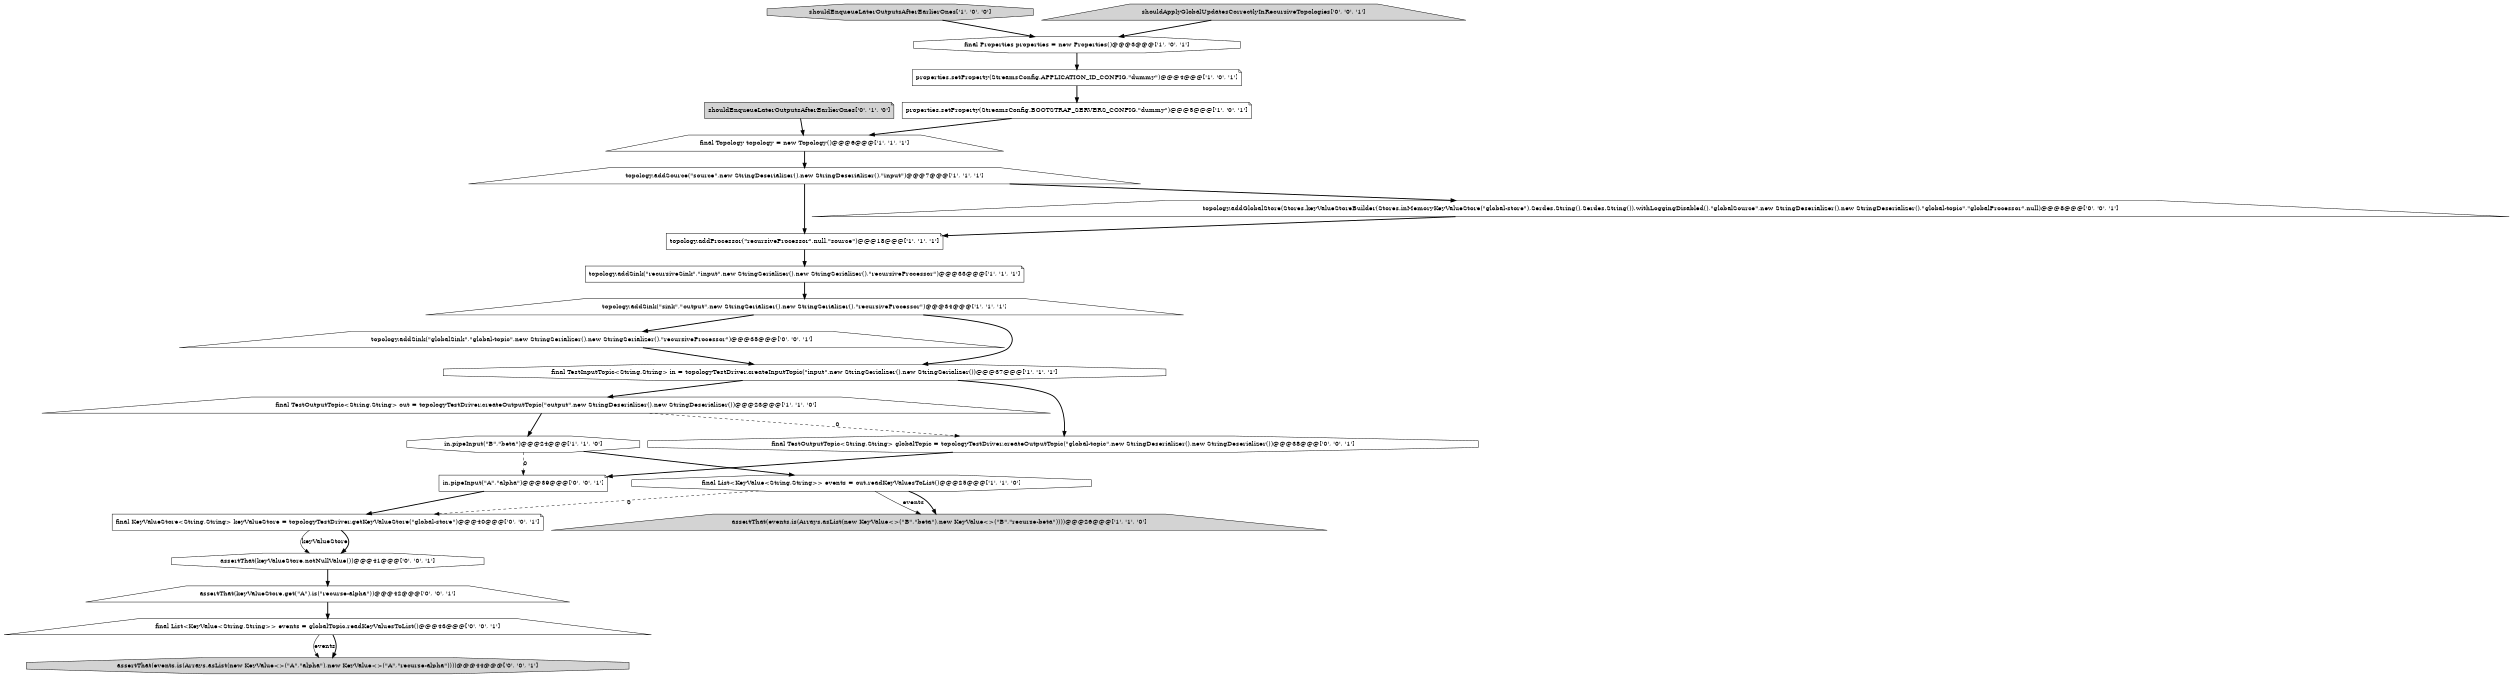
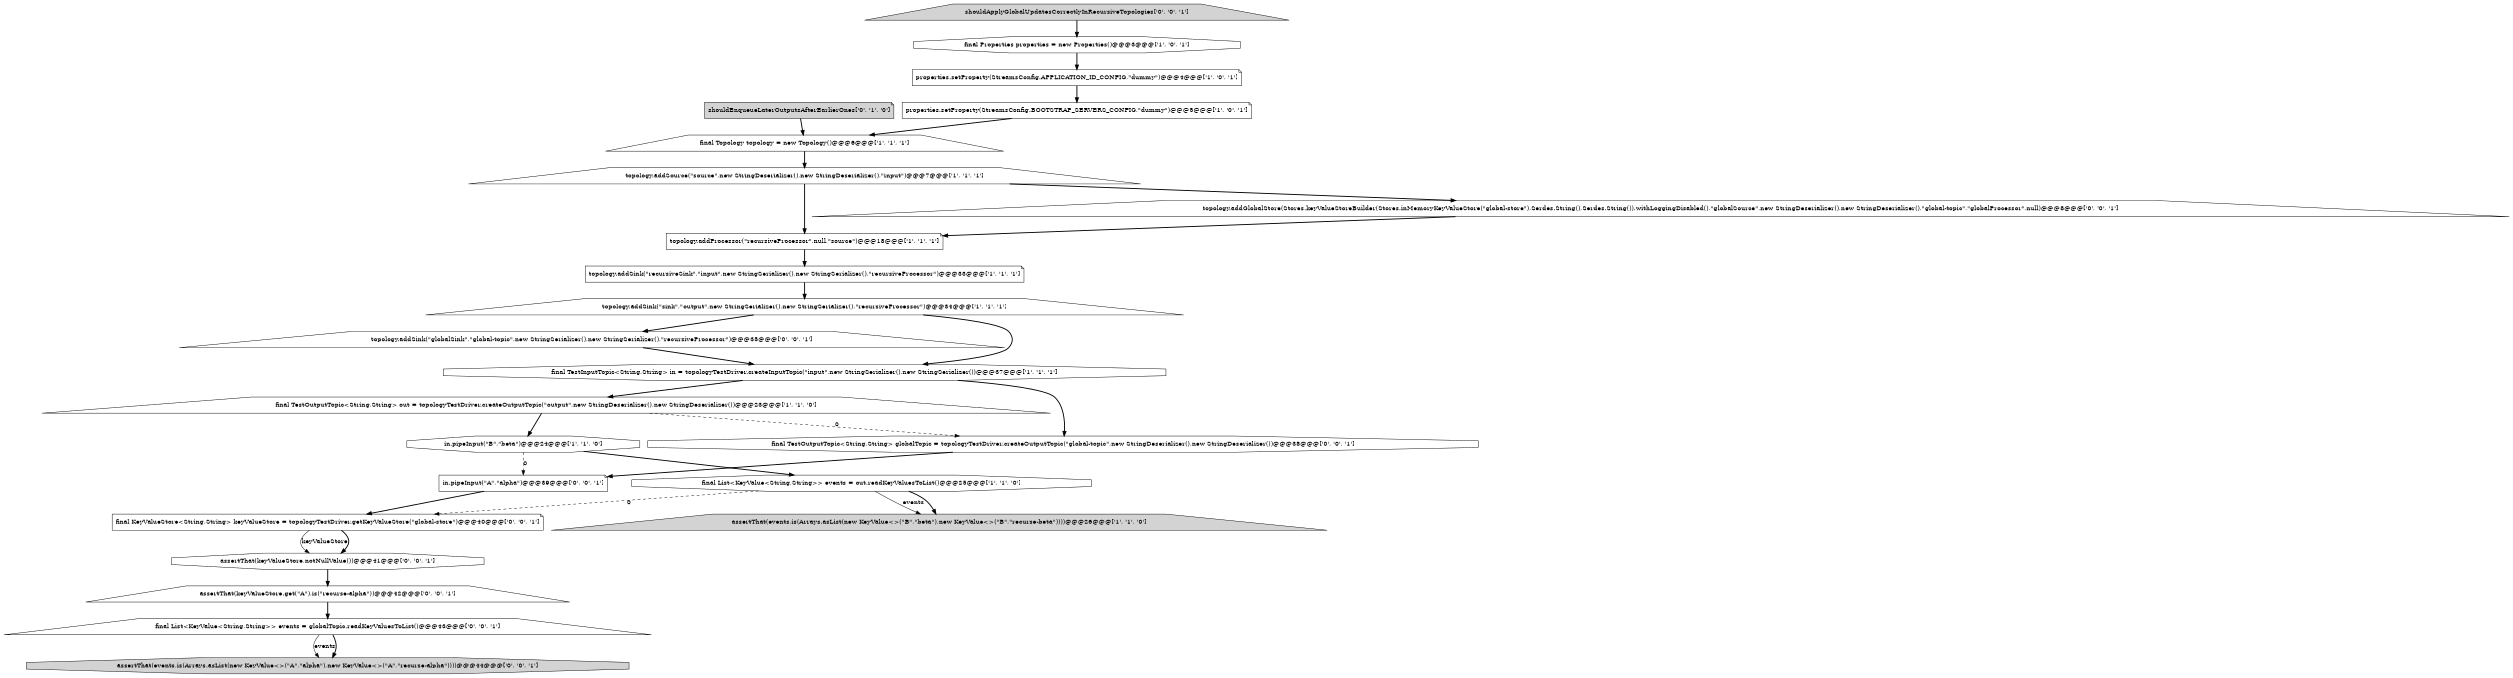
node "shouldEnqueueLaterOutputsAfterEarlierOnes['1', '0', '0']": removed
